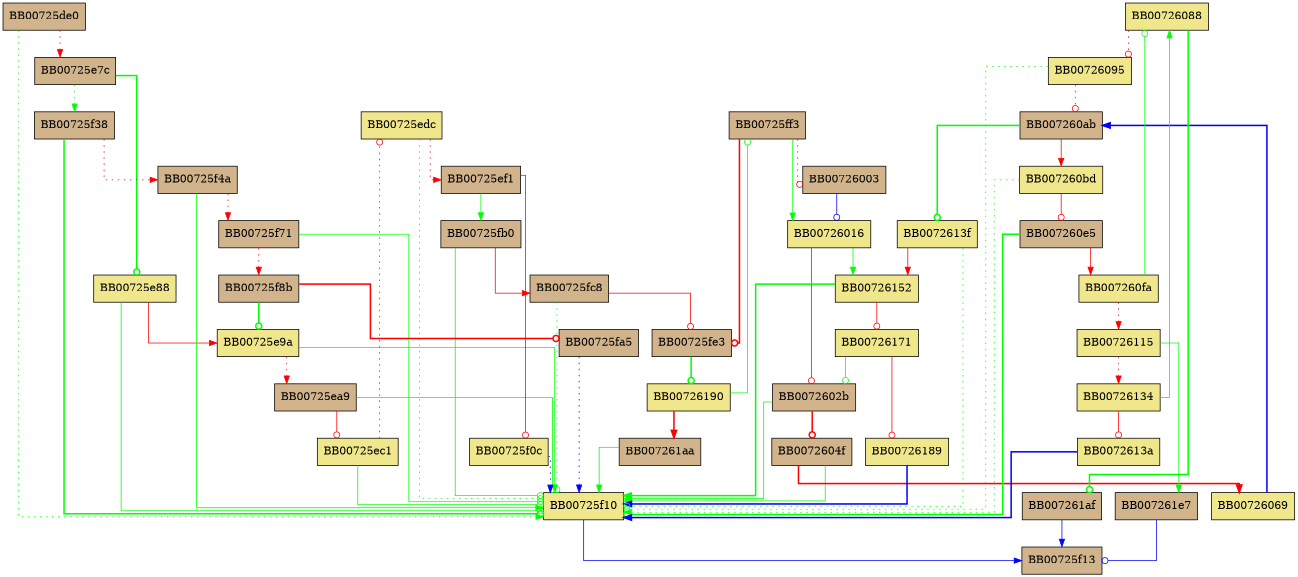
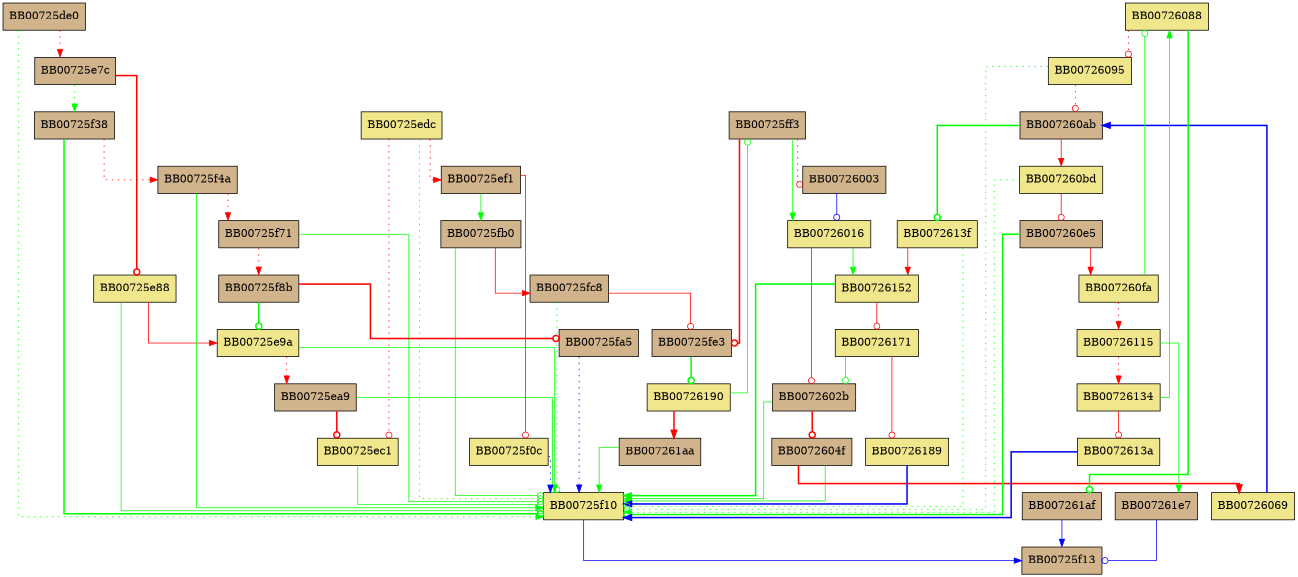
edge "BB00725e7c" -> "BB00725e88": color green -> red
edge "BB00725ec1" -> "BB00725edc": reversed
edge "BB00725ea9" -> "BB00725ec1": style solid -> bold
